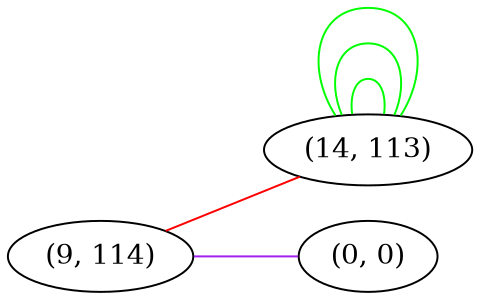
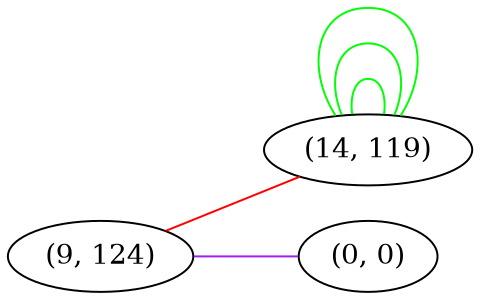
node "(14, 113)": label "(14, 113)" -> "(14, 119)"
node "(9, 114)": label "(9, 114)" -> "(9, 124)"
